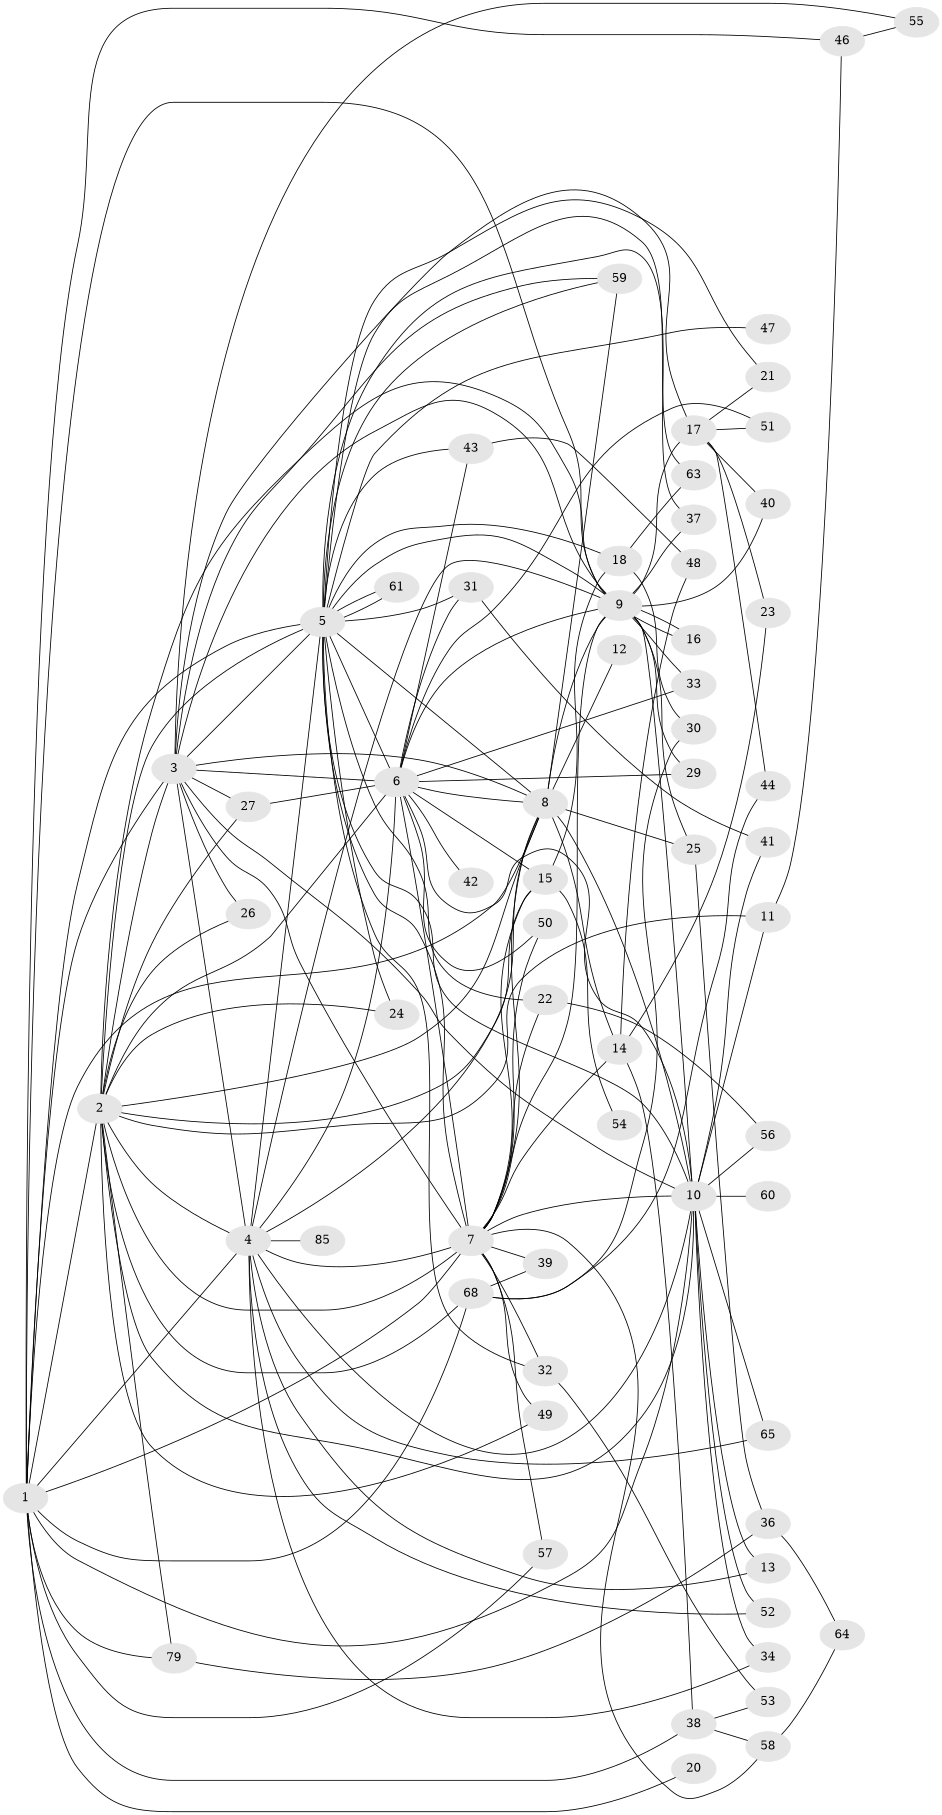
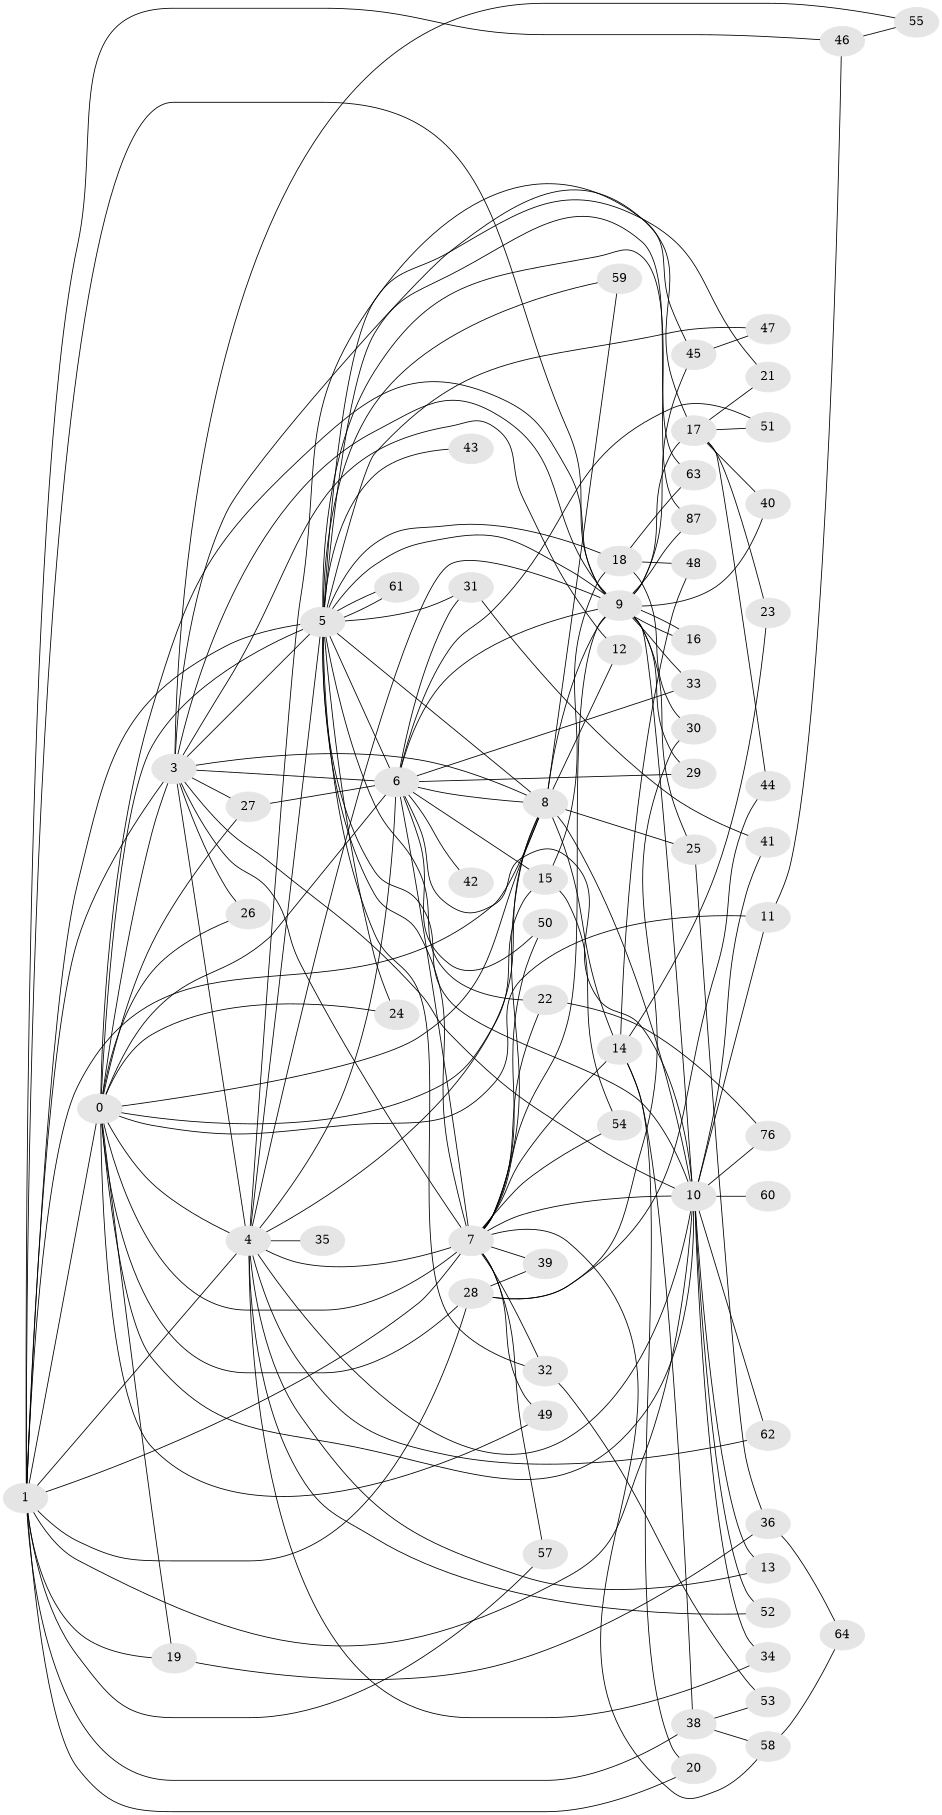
node "45": added
edge "59" -- "3": now "12" -- "3"
edge "43" -- "48": now "18" -- "48"
node "37": label "37" -> "87"
edge "43" -- "6": removed
edge "15" -- "7": now "54" -- "7"
node "2": label "2" -> "0"
node "56": label "56" -> "76"
node "85": label "85" -> "35"
node "68": label "68" -> "28"
edge "14" -- "20": added
node "65": label "65" -> "62"
node "79": label "79" -> "19"
